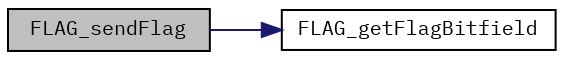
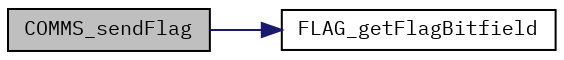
node "FLAG_sendFlag": label "FLAG_sendFlag" -> "COMMS_sendFlag"
